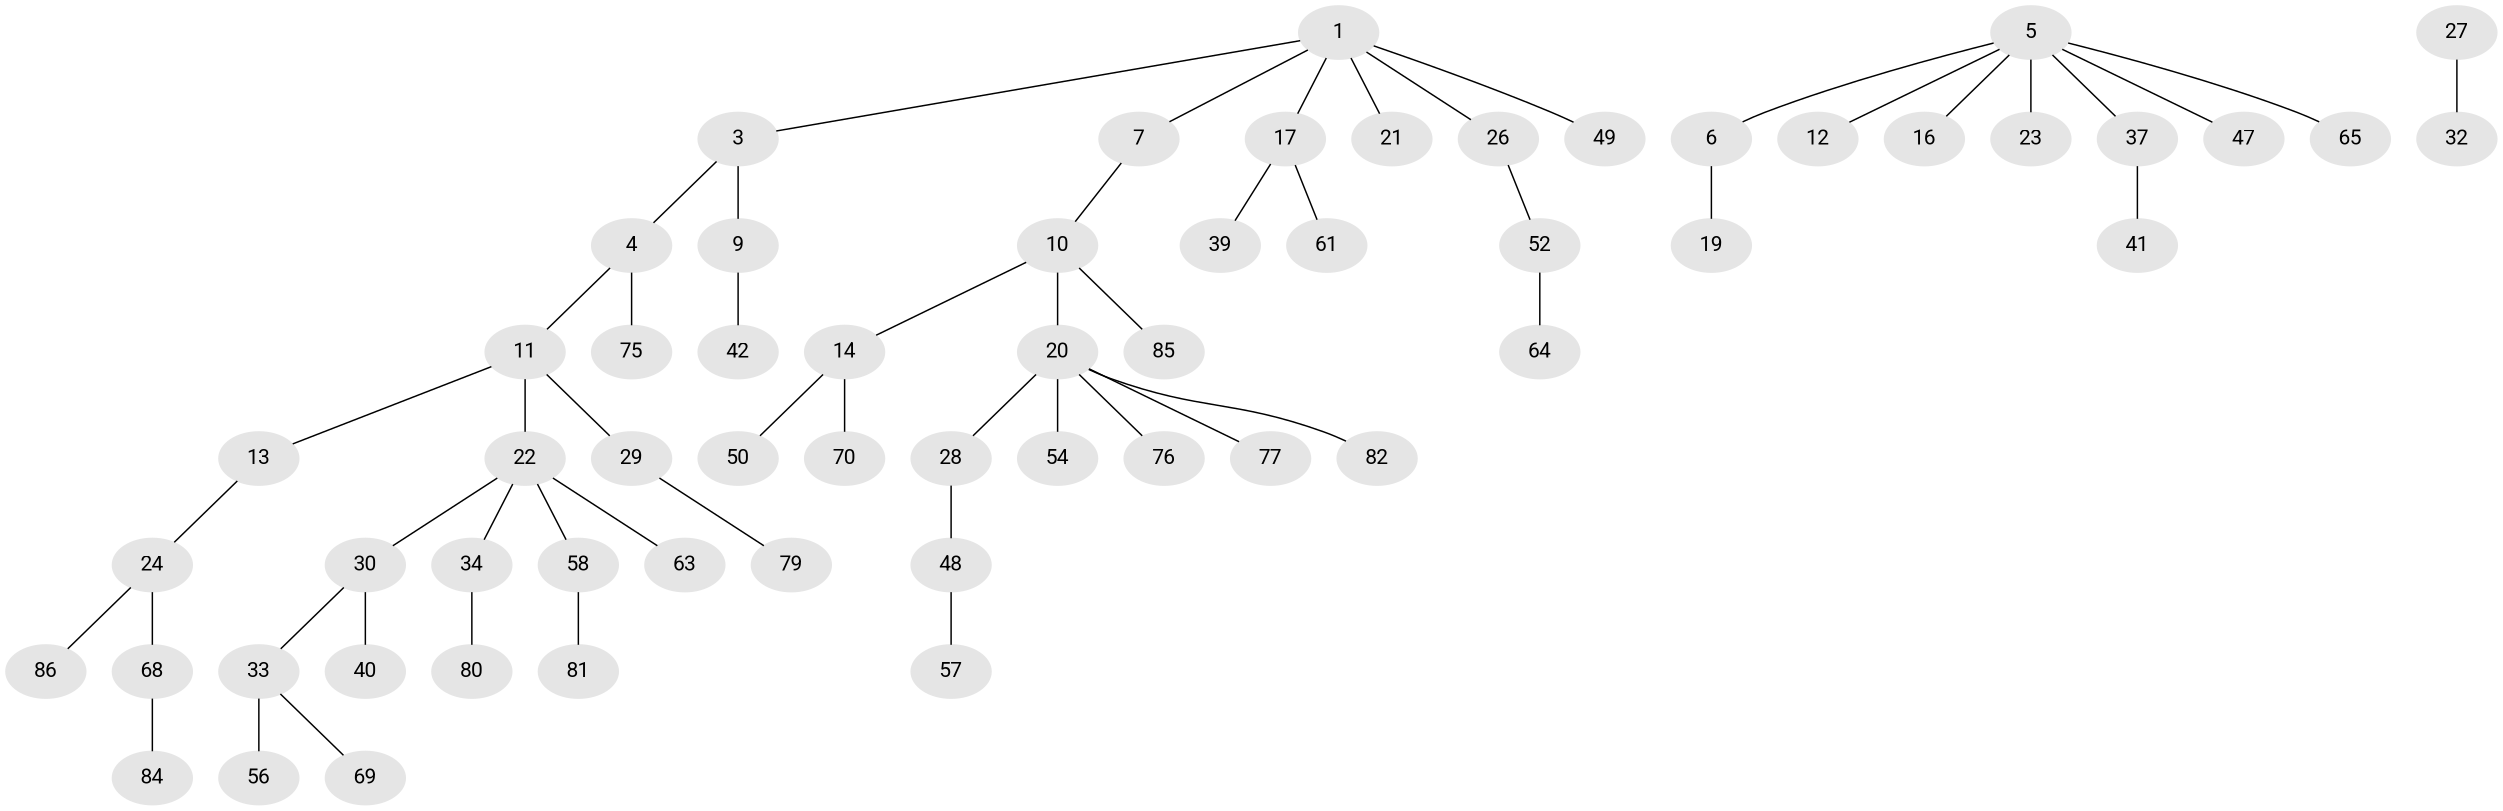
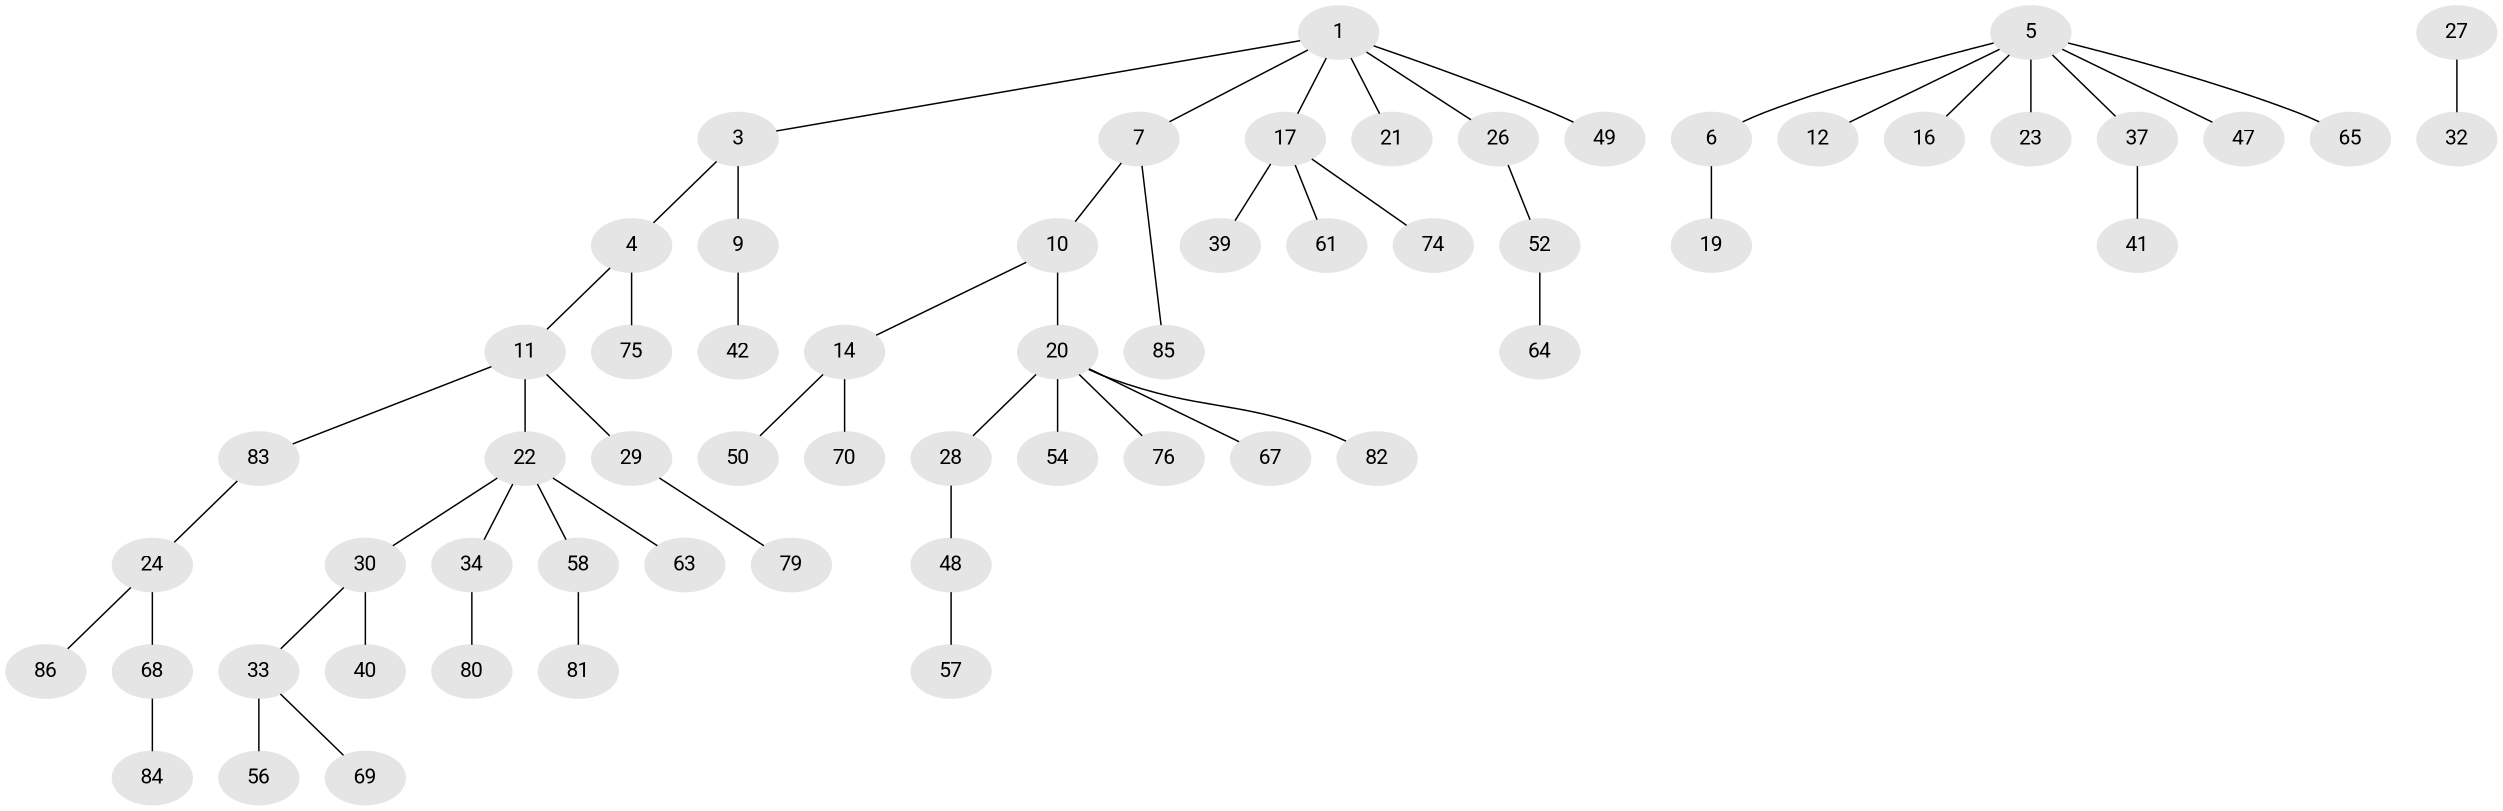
node "74": added
edge "10" -- "85": now "7" -- "85"
node "13": label "13" -> "83"
node "77": label "77" -> "67"
